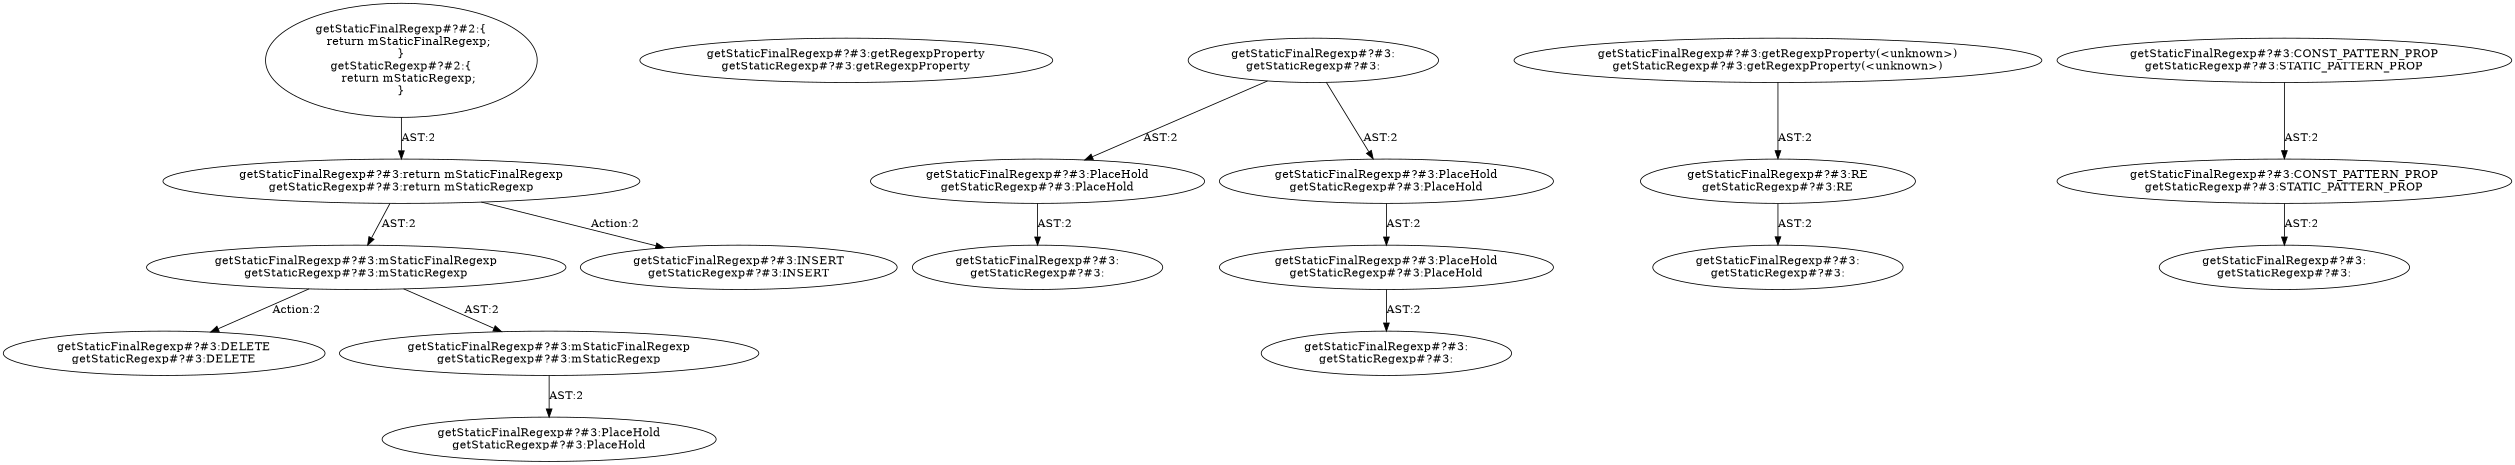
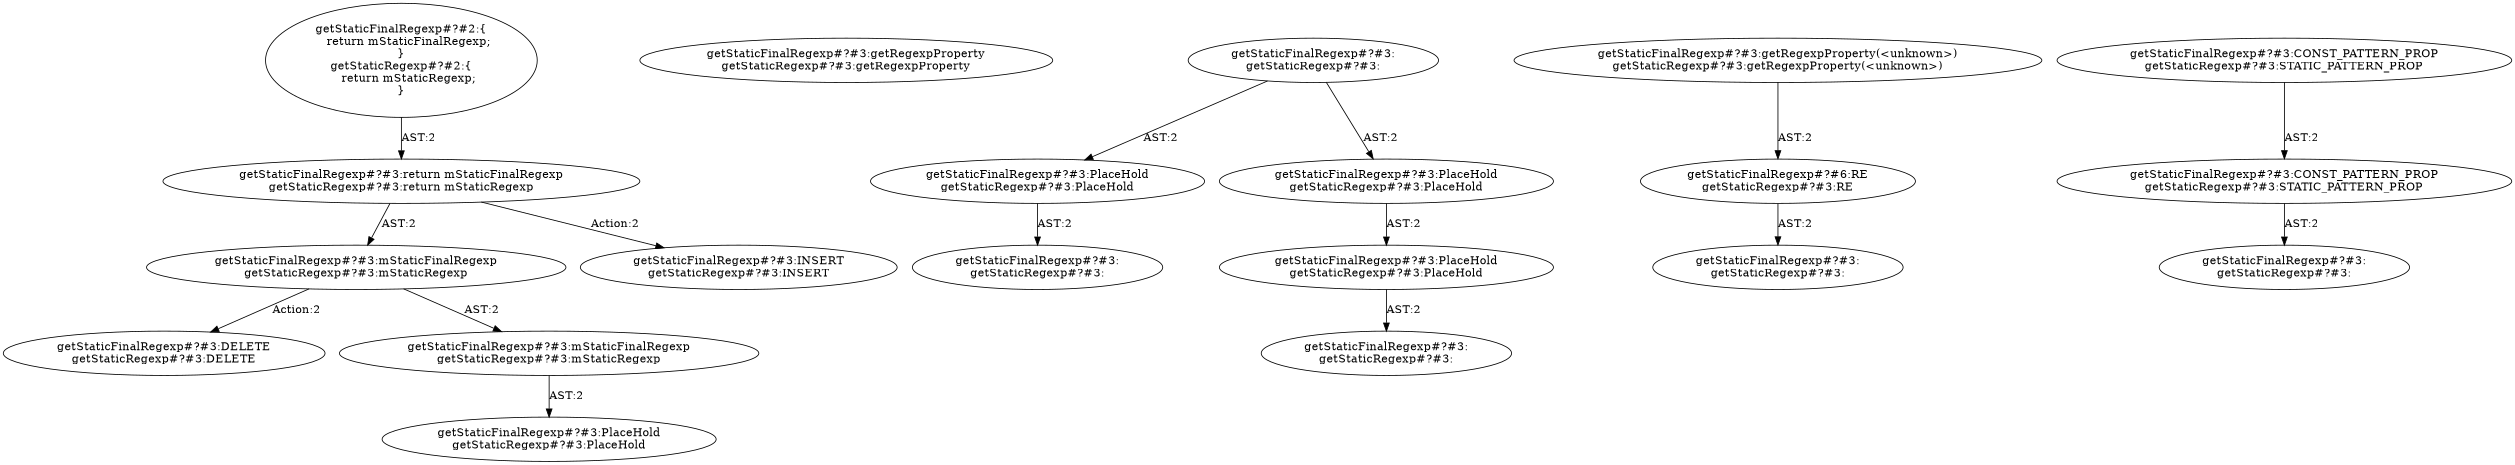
node "getStaticFinalRegexp#?#3:RE getStaticRegexp#?#3:RE": label "getStaticFinalRegexp#?#3:RE getStaticRegexp#?#3:RE" -> "getStaticFinalRegexp#?#6:RE getStaticRegexp#?#3:RE"
